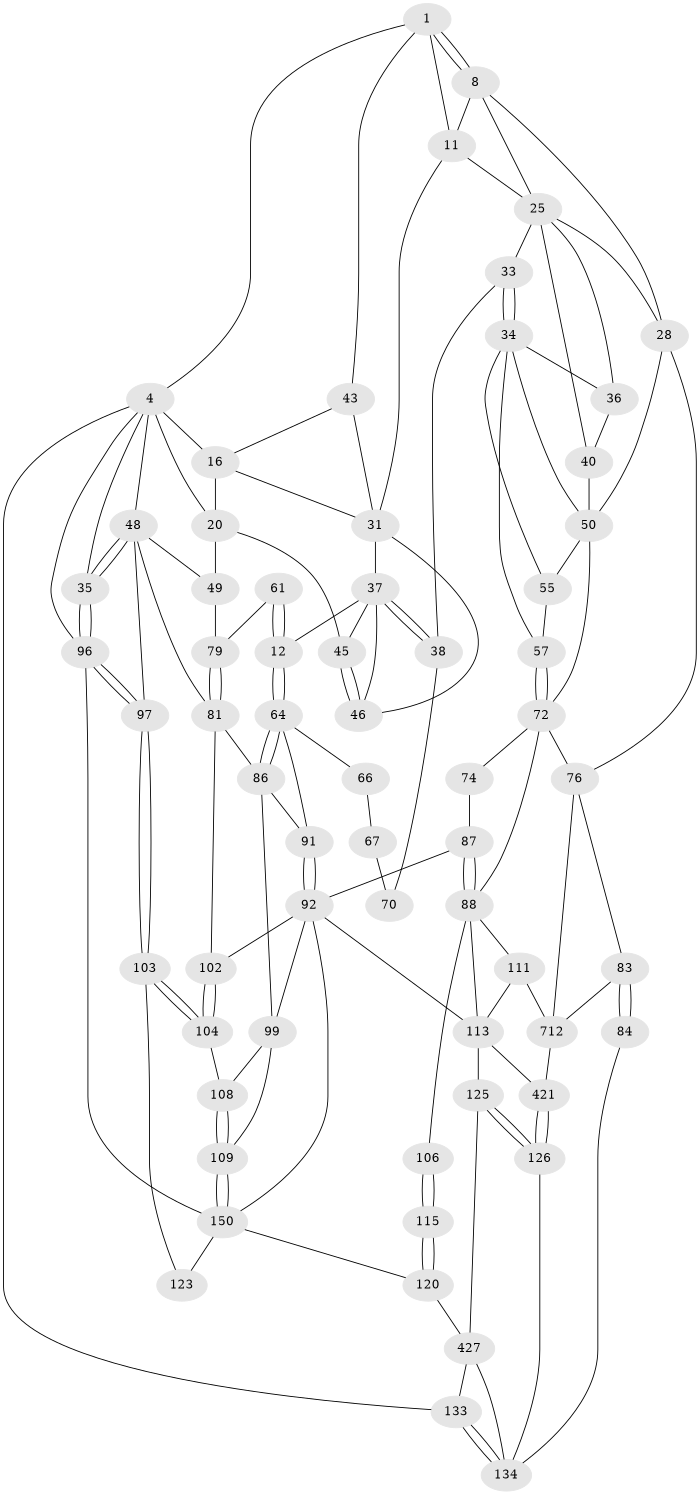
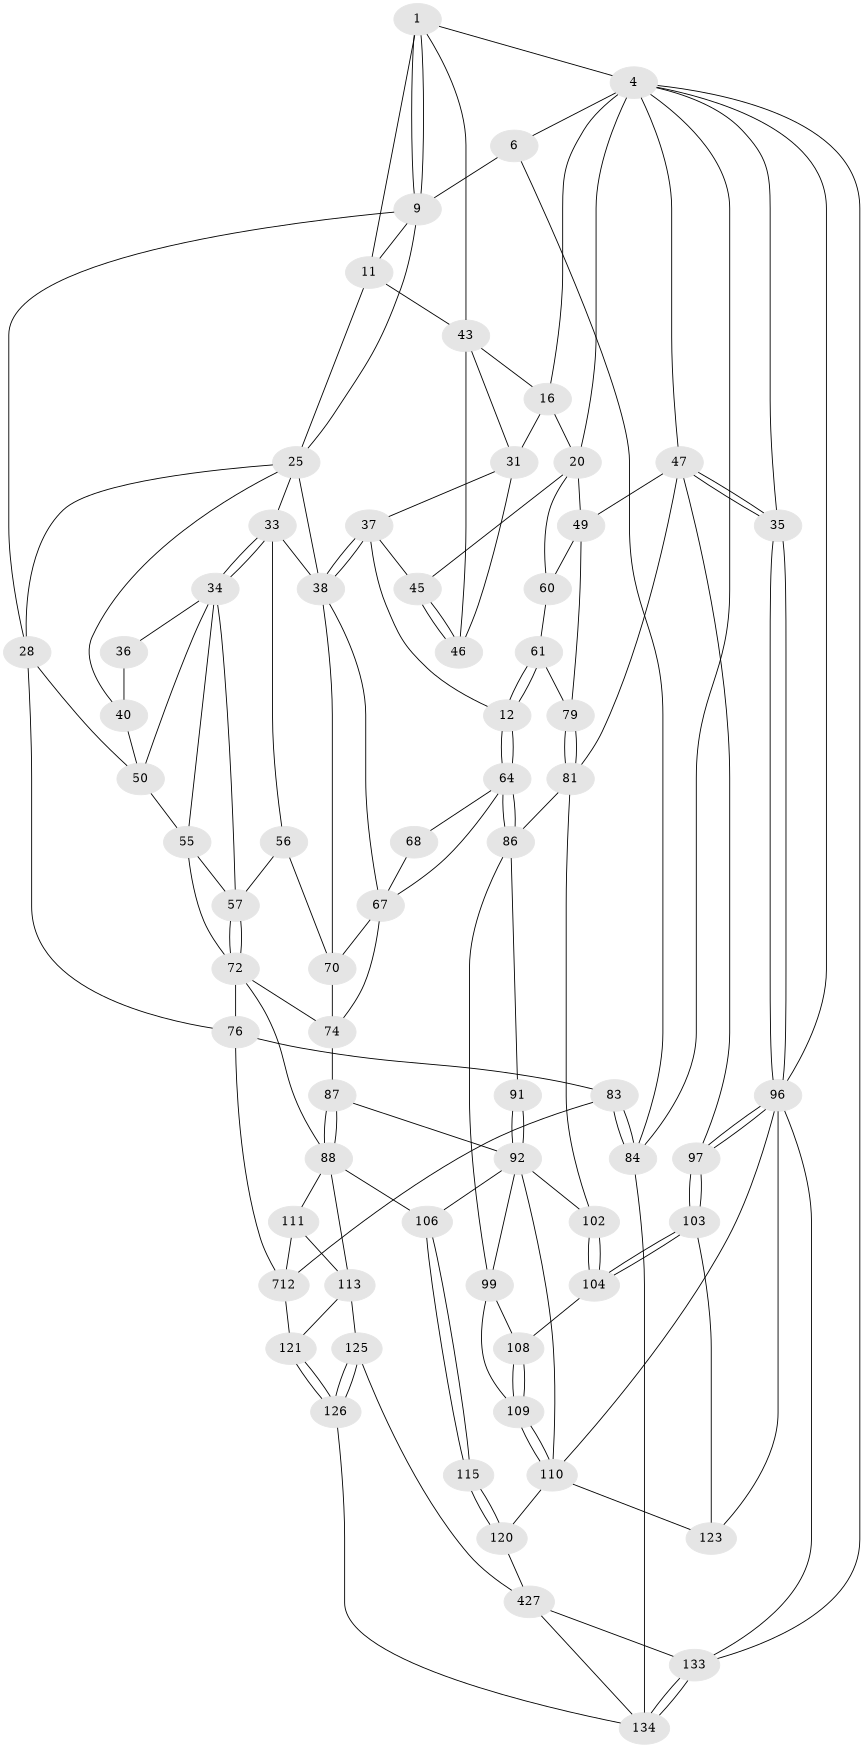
node "8": label "8" -> "9"
node "6": added
edge "25" -- "36": now "25" -- "38"
edge "11" -- "31": now "11" -- "43"
node "48": label "48" -> "47"
node "60": added
edge "4" -- "84": added
edge "50" -- "72": now "55" -- "72"
edge "37" -- "46": now "43" -- "46"
edge "38" -- "67": added
edge "64" -- "91": now "64" -- "67"
node "66": label "66" -> "68"
node "56": added
edge "92" -- "113": now "92" -- "106"
edge "67" -- "74": added
edge "70" -- "74": added
node "421": label "421" -> "121"
node "150": label "150" -> "110"
edge "96" -- "123": added
edge "96" -- "133": added
